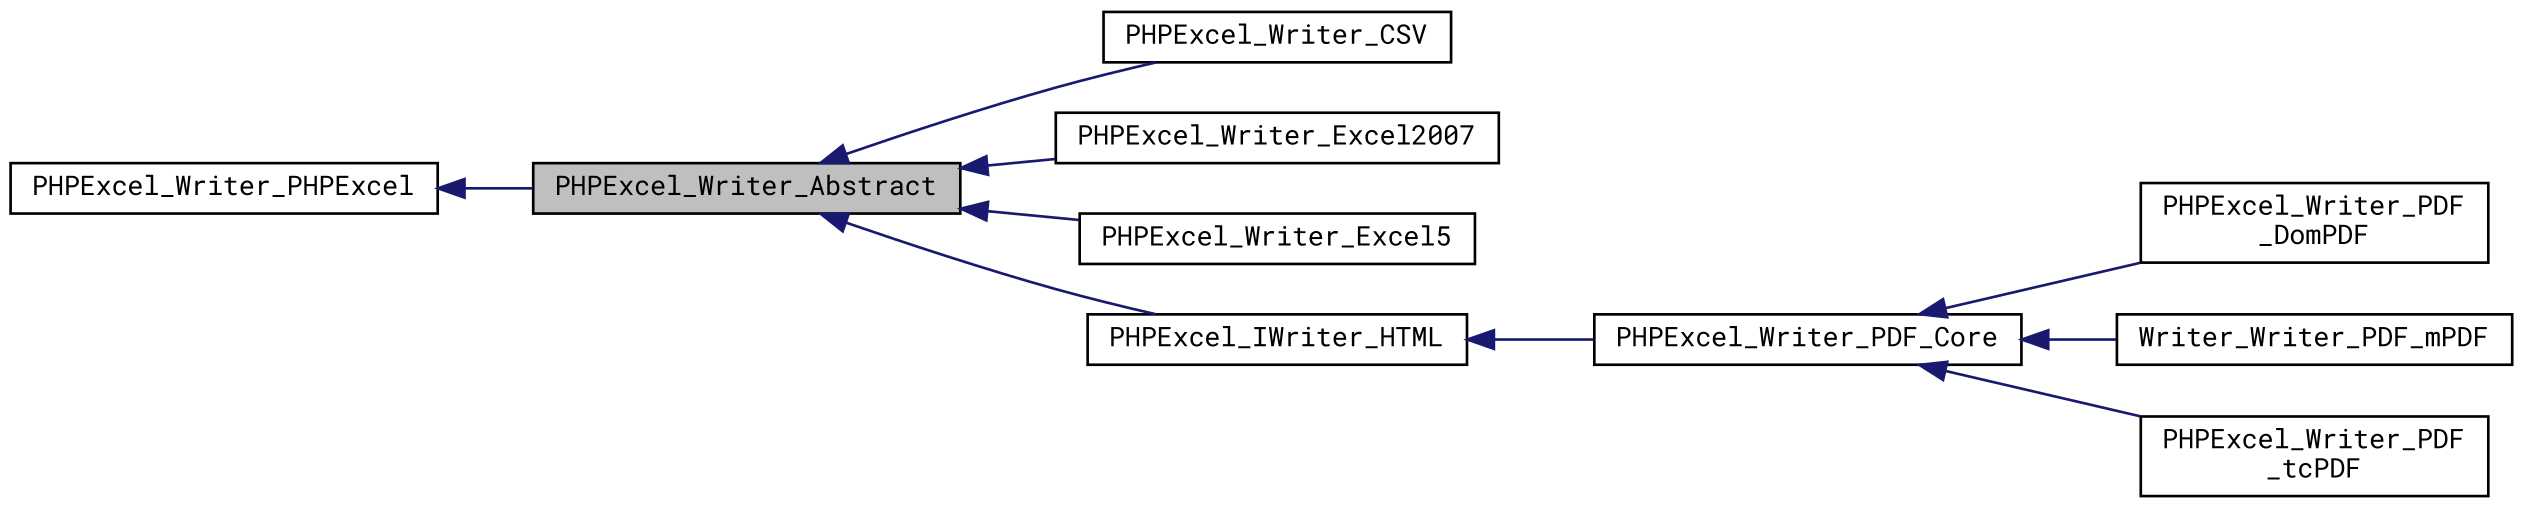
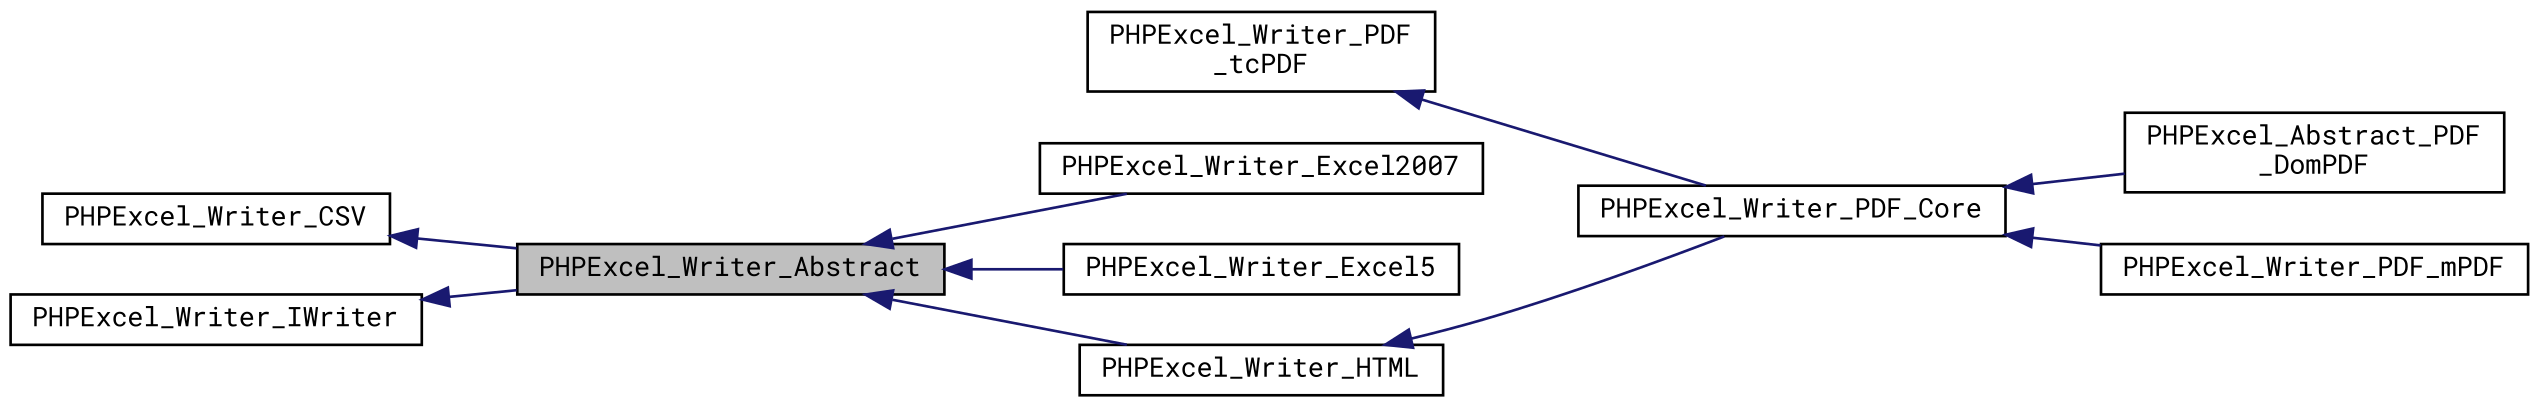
edge "PHPExcel_Writer_CSV" -> "PHPExcel_Writer_Abstract": reversed
node "PHPExcel_Writer_PHPExcel": label "PHPExcel_Writer_PHPExcel" -> "PHPExcel_Writer_IWriter"
node "PHPExcel_Writer_PDF _DomPDF": label "PHPExcel_Writer_PDF _DomPDF" -> "PHPExcel_Abstract_PDF _DomPDF"
node "PHPExcel_IWriter_HTML": label "PHPExcel_IWriter_HTML" -> "PHPExcel_Writer_HTML"
node "Writer_Writer_PDF_mPDF": label "Writer_Writer_PDF_mPDF" -> "PHPExcel_Writer_PDF_mPDF"
edge "PHPExcel_Writer_PDF _tcPDF" -> "PHPExcel_Writer_PDF_Core": reversed
